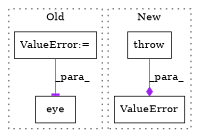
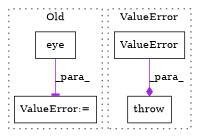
cluster "New": label "New" -> "ValueError"
edge "throw" -> "ValueError": reversed
edge "ValueError:=" -> "eye": reversed
